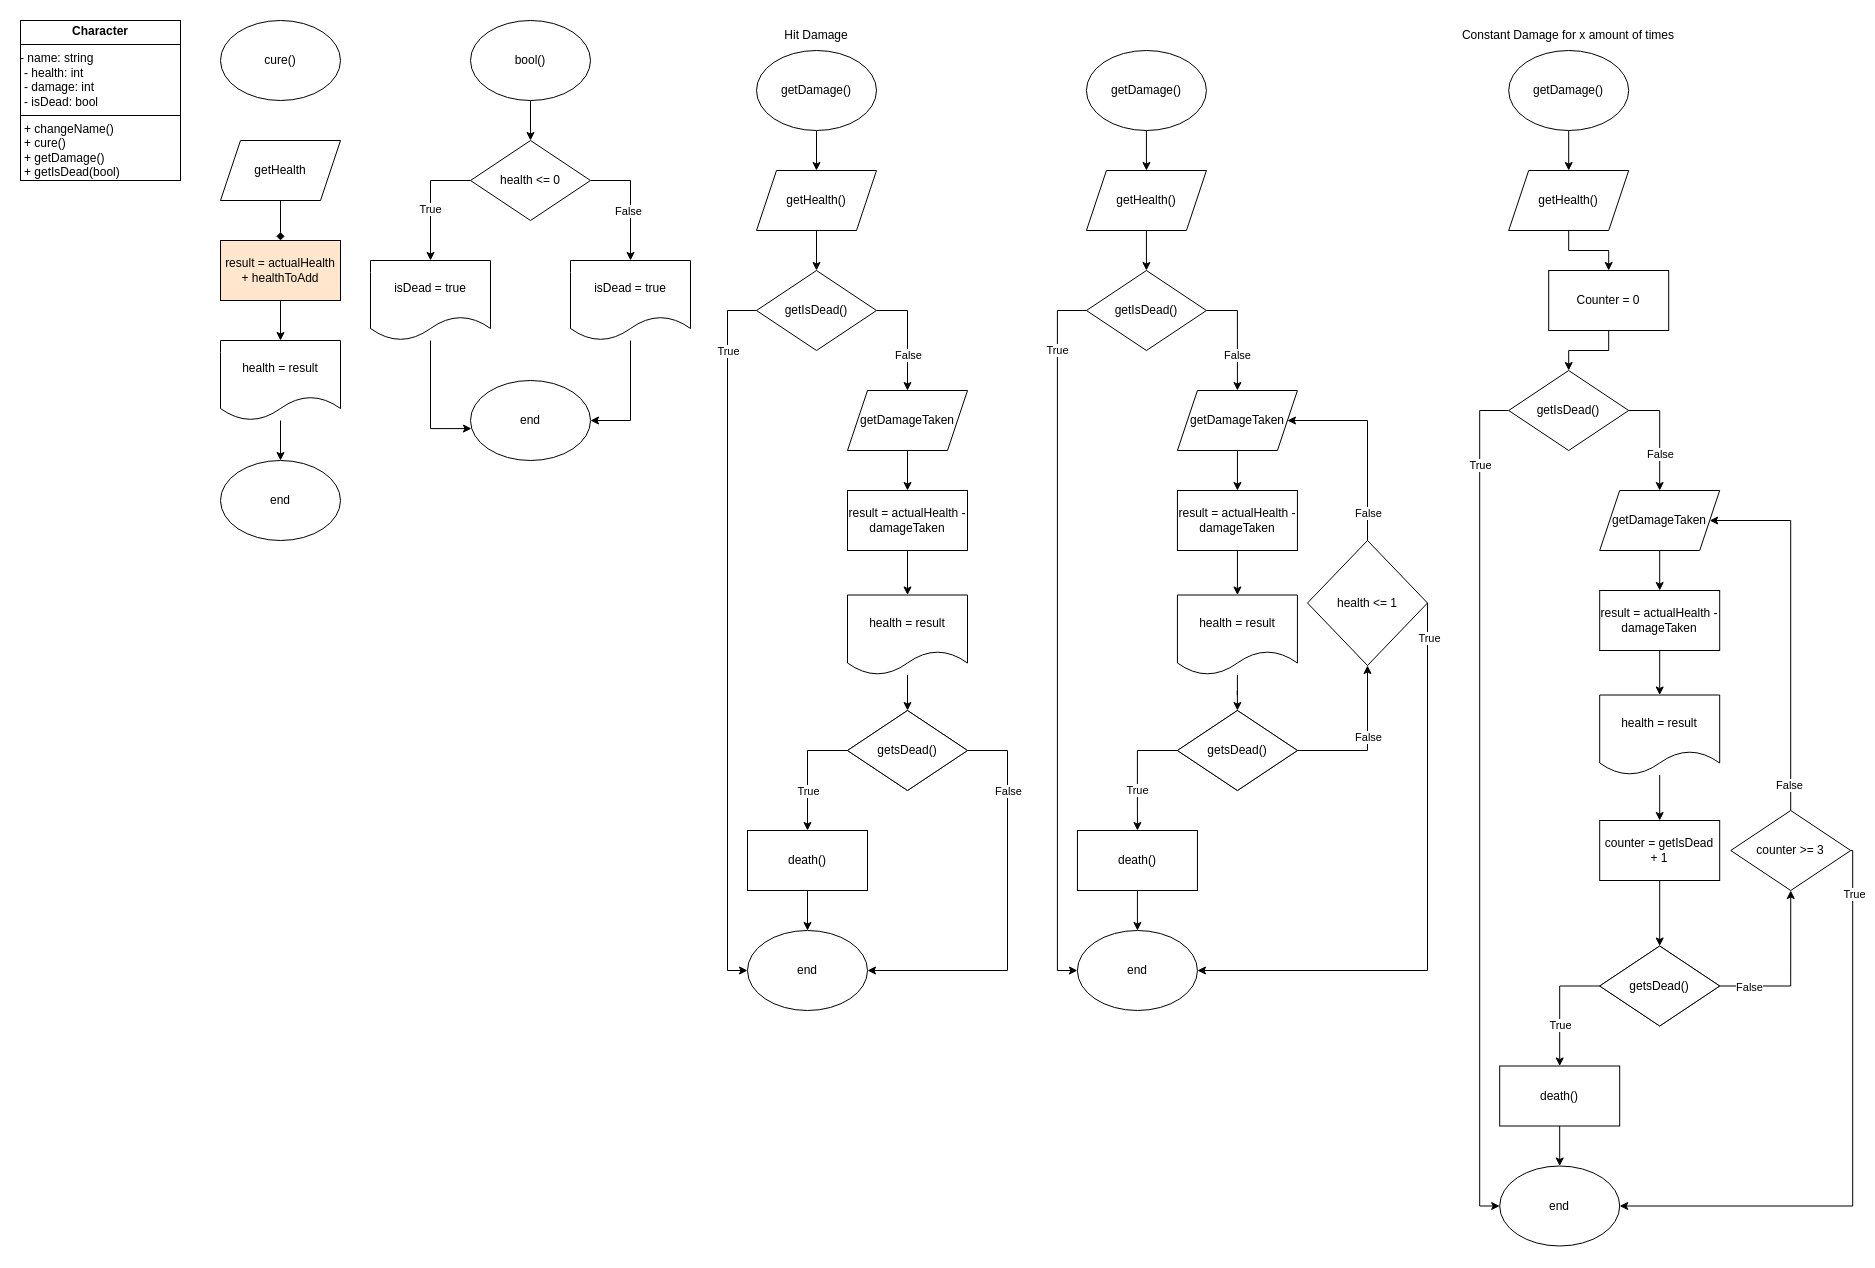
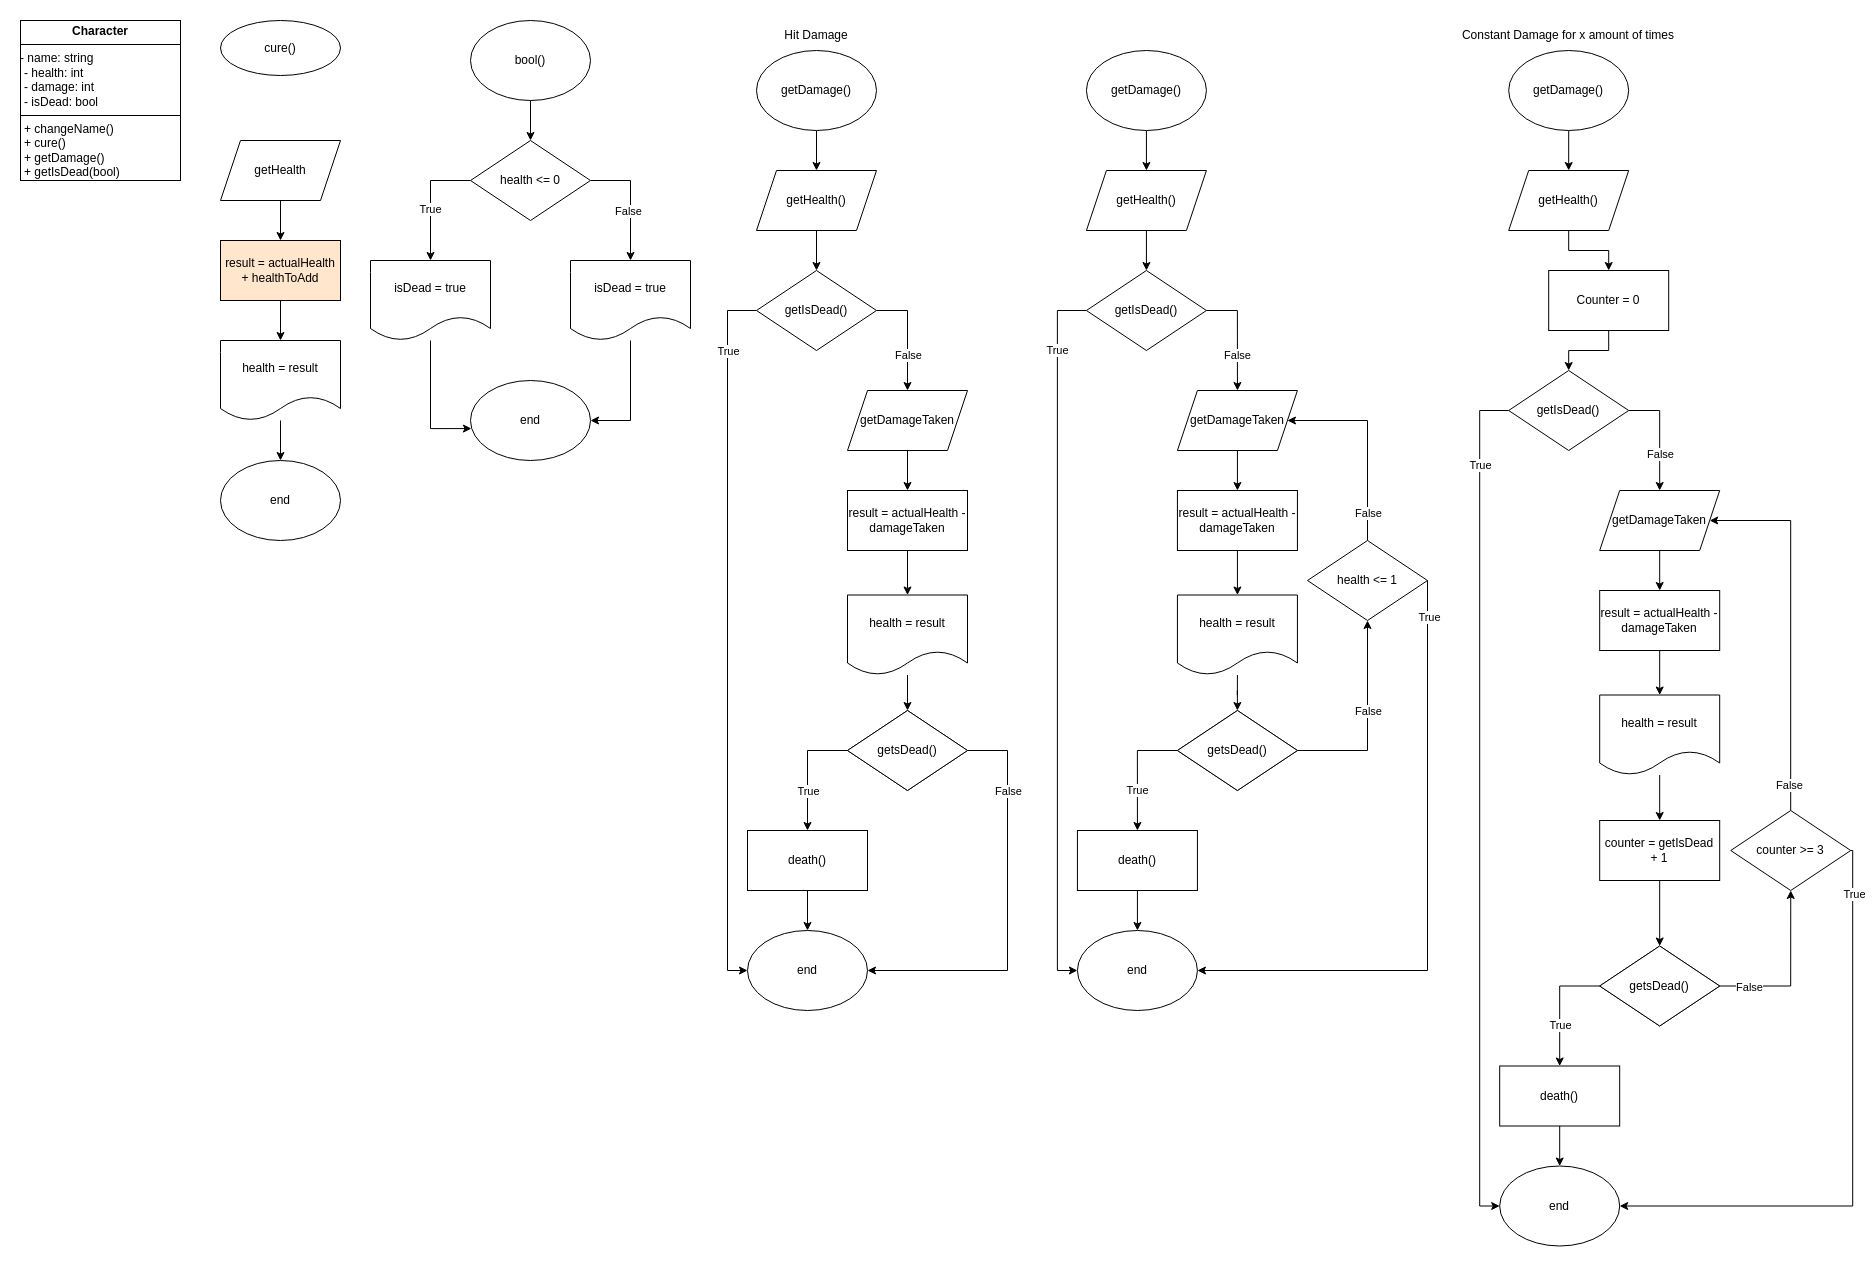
node "cure()": size 120x80 -> 120x55
edge "getHealth" -> "result = actualHealth + healthToAdd": arrowhead diamond -> classic
node "health <= 1": size 120x125 -> 120x80
